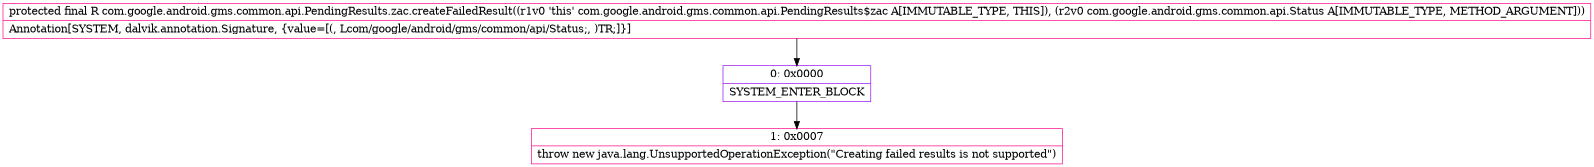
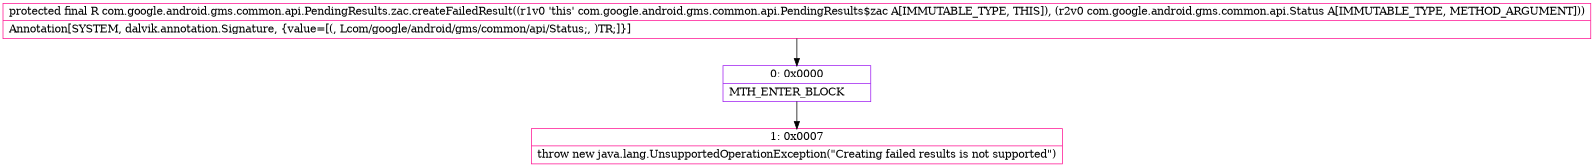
node "0: 0x0000": text "SYSTEM_ENTER_BLOCK" -> "MTH_ENTER_BLOCK"
